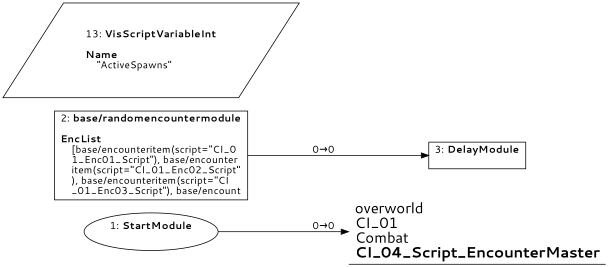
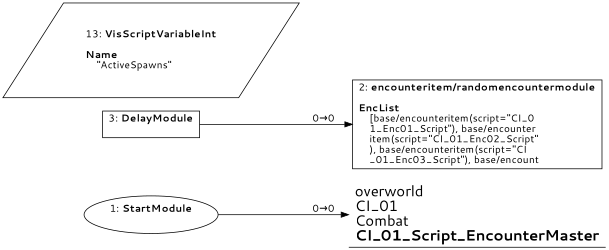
node "2:": text "base/randomencountermodule" -> "encounteritem/randomencountermodule"
edge "2:" -> "3:": reversed
node "overworld": text "CI_04_Script_EncounterMaster" -> "CI_01_Script_EncounterMaster"
